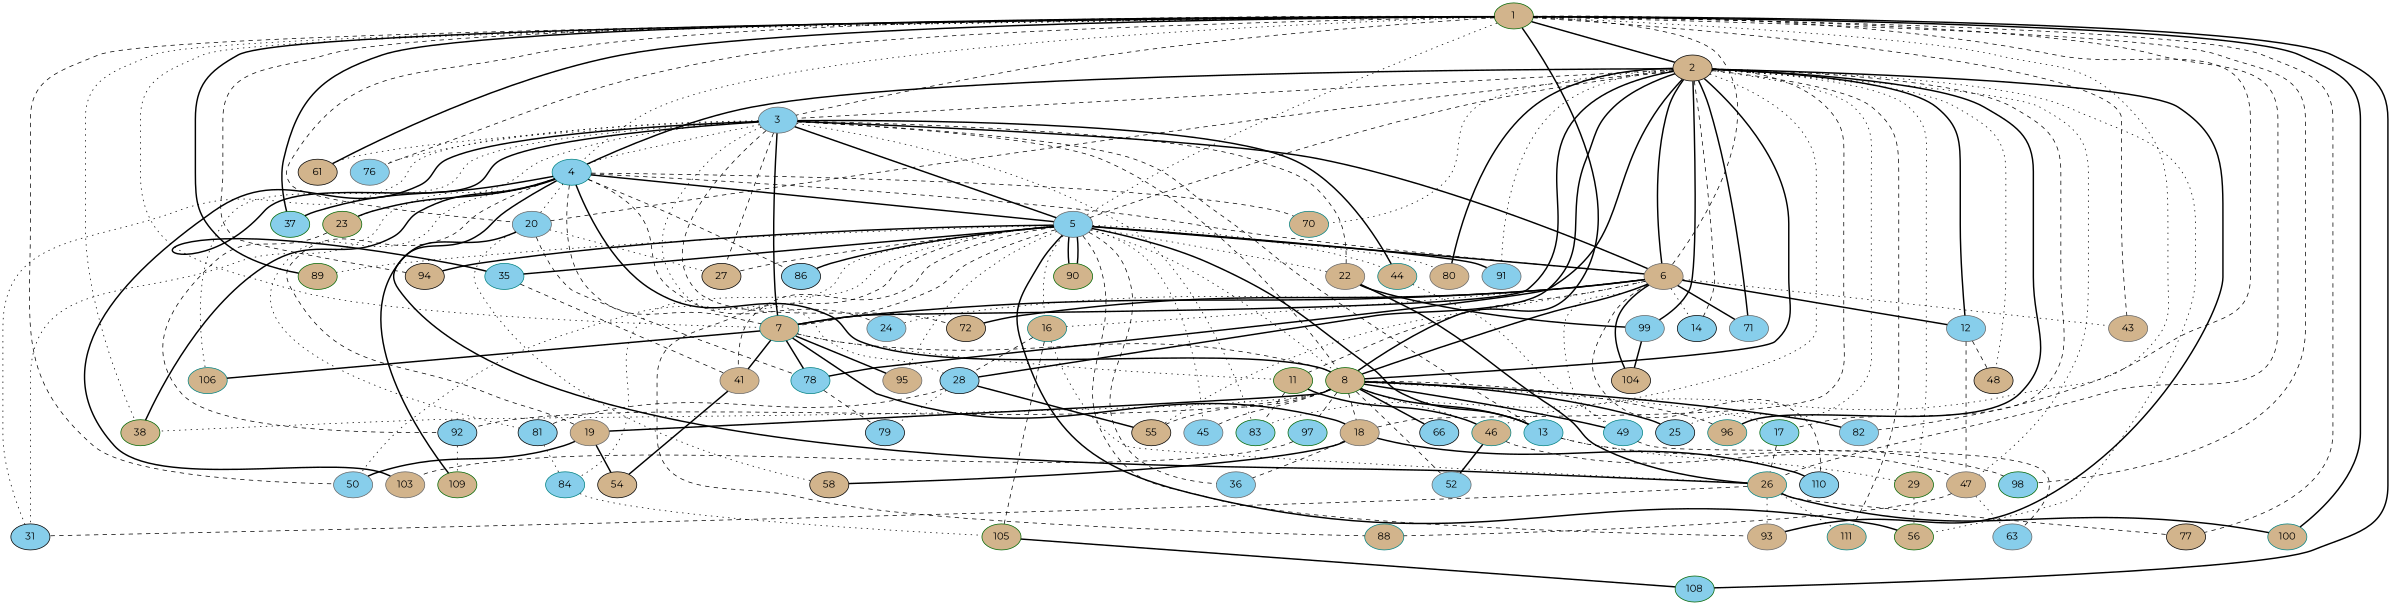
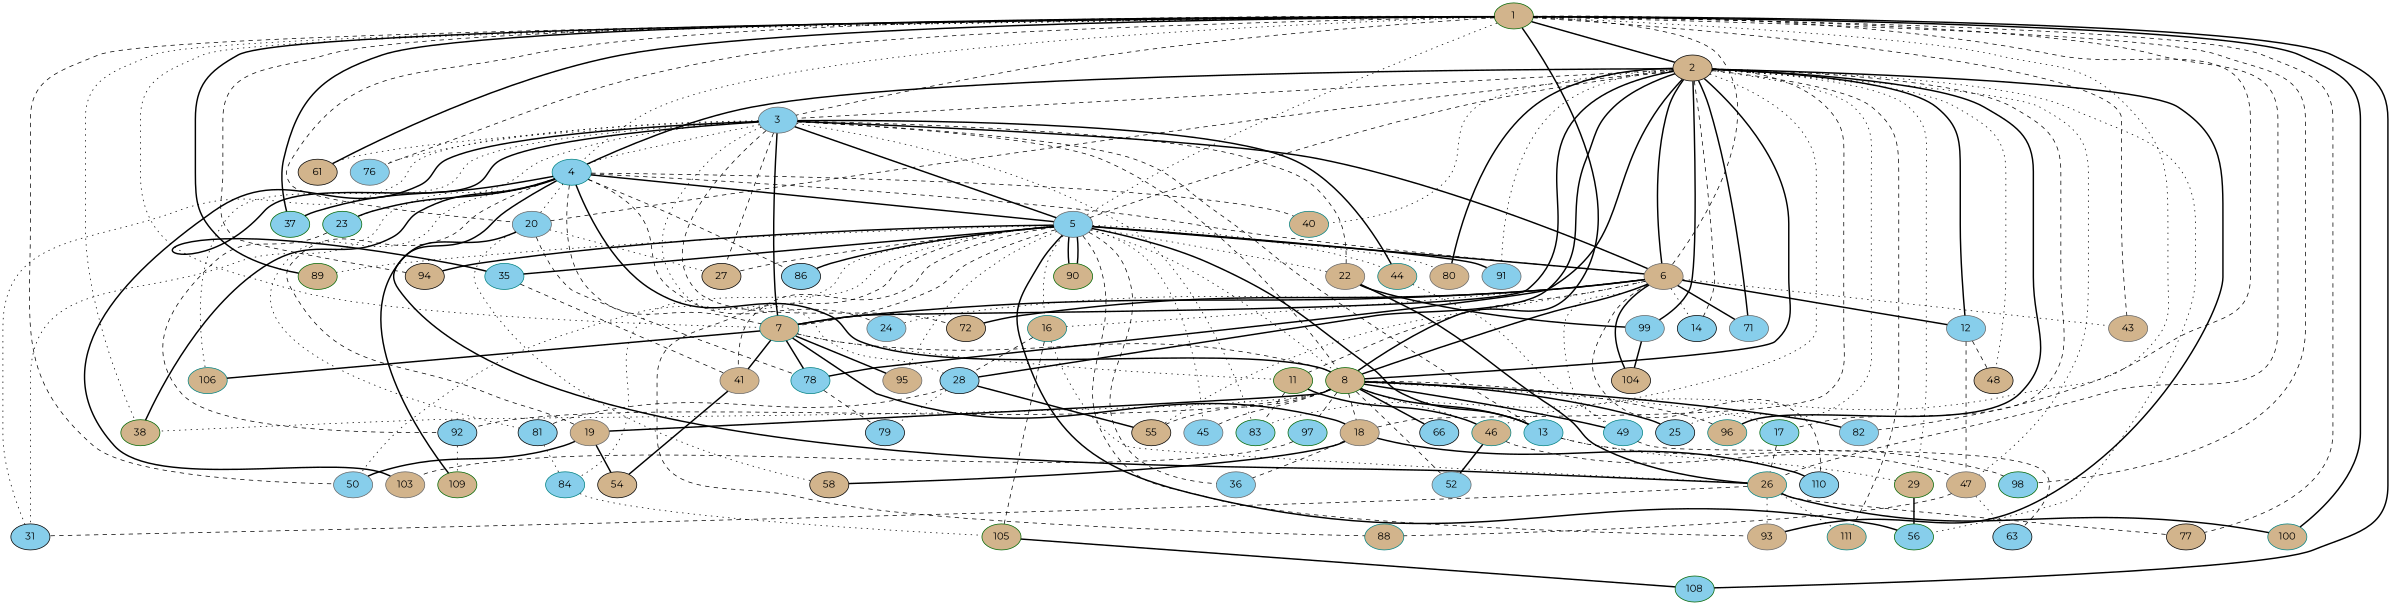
node "23": fillcolor tan -> skyblue
node "70": label "70" -> "40"
edge "29" -- "56": style dotted -> bold
node "56": fillcolor tan -> skyblue
node "63": color gray40 -> black
